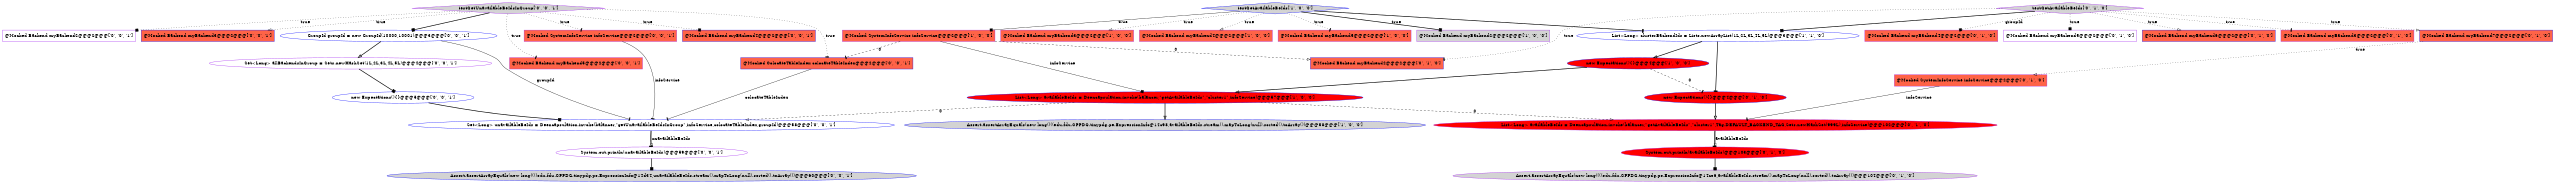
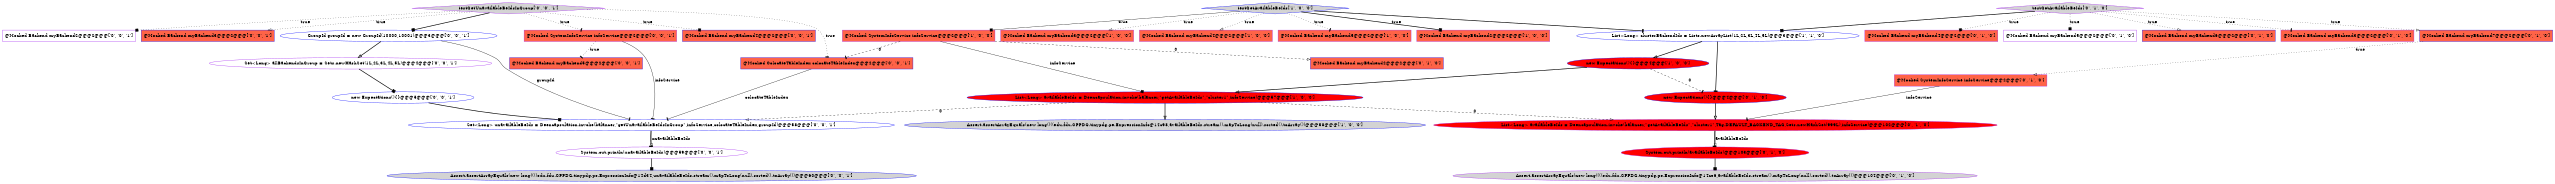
edge "testGetAvailableBeIds['0', '1', '0']" -> "@Mocked Backend myBackend2@@@2@@@['0', '1', '0']": removed, label "true"
edge "testGetAvailableBeIds['0', '1', '0']" -> "@Mocked Backend myBackend4@@@2@@@['0', '1', '0']": label "groupId" -> "true"
node "@Mocked Backend myBackend2@@@2@@@['1', '0', '0']": fillcolor lightgray -> tomato
edge "testGetUnavailableBeIdsInGroup['0', '0', '1']" -> "@Mocked Backend myBackend5@@@2@@@['0', '0', '1']": now "@Mocked SystemInfoService infoService@@@2@@@['0', '0', '1']" -> "@Mocked Backend myBackend5@@@2@@@['0', '0', '1']"
node "@Mocked Backend myBackend5@@@2@@@['0', '0', '1']": color purple -> blue
